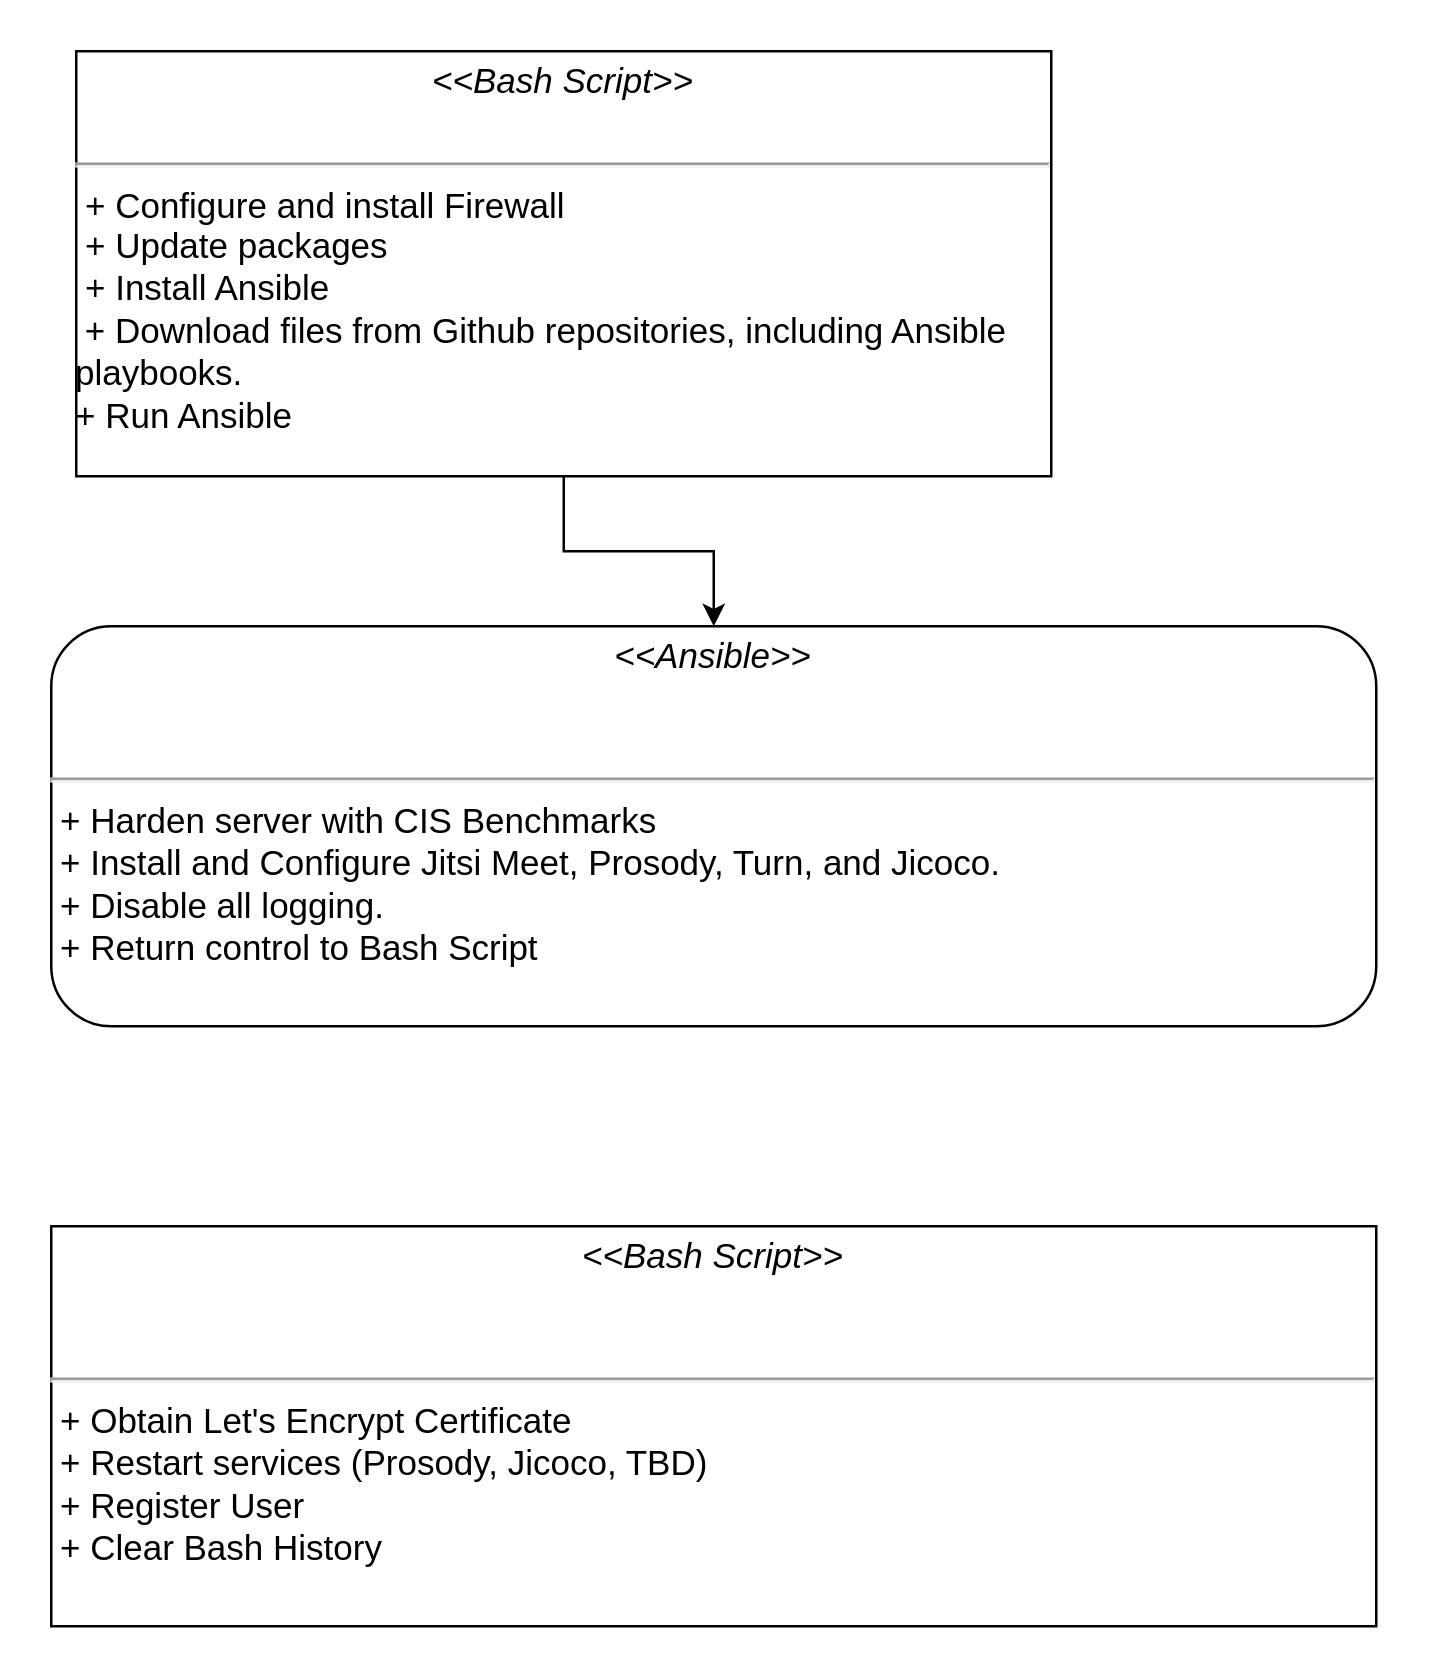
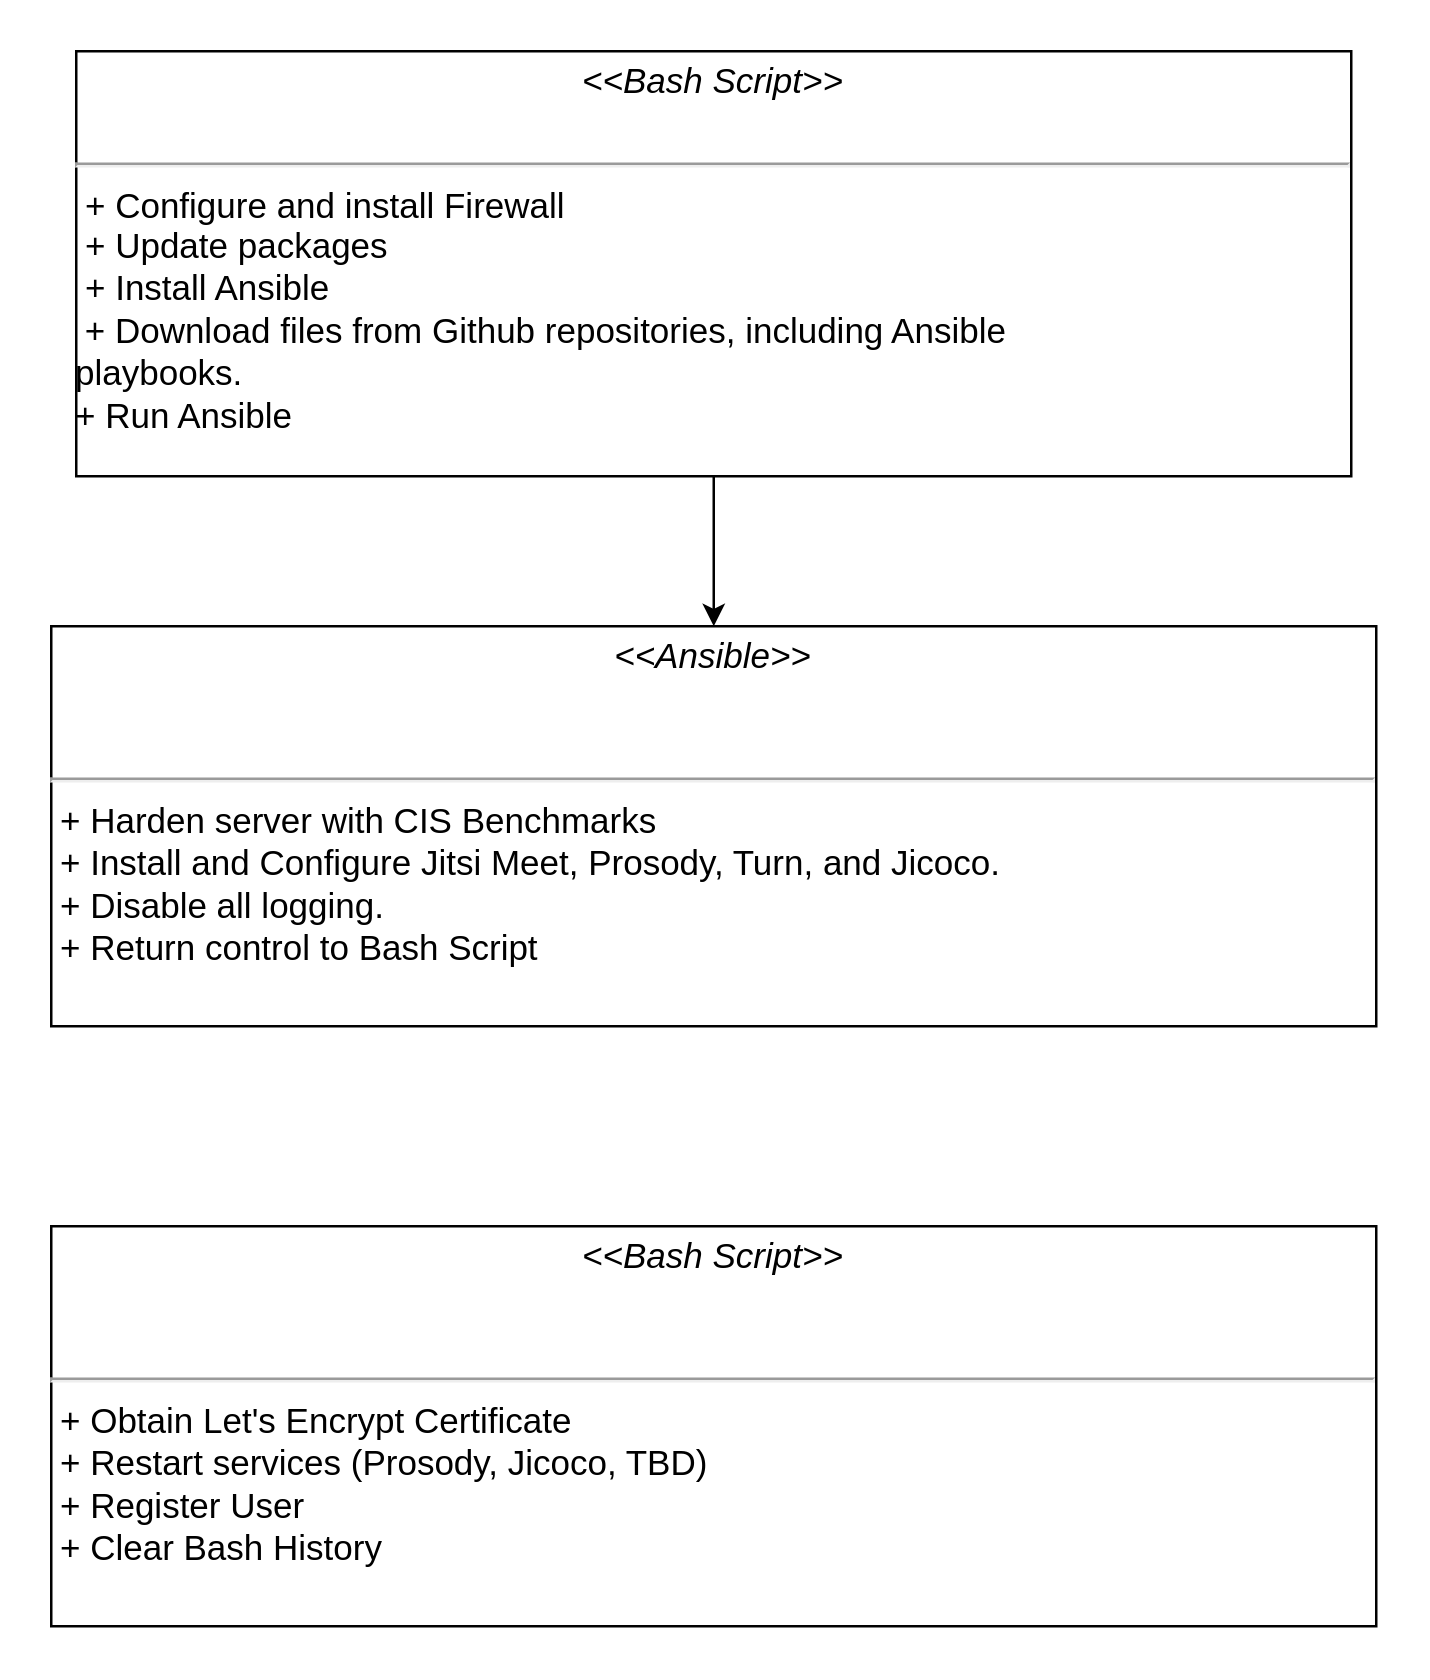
node "<<Bash Script>> + Configure and install Firewall + Update packages+ Install Ansible + Download files from Github repositories, including Ansibleplaybooks.+ Run Ansible": size 975x425 -> 1275x425
node "<<Ansible>> + Harden server with CIS Benchmarks+ Install and Configure Jitsi Meet, Prosody, Turn, and Jicoco. + Disable all logging. + Return control to Bash Script": shape rounded rectangle -> rectangle
